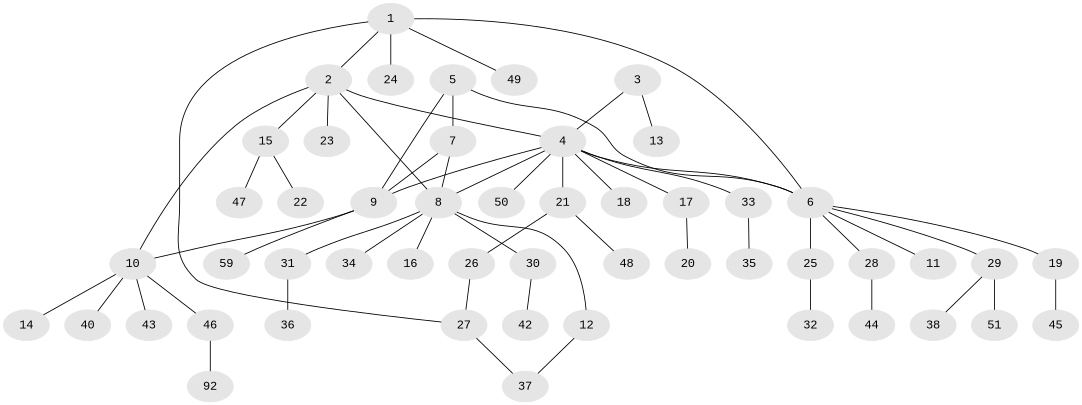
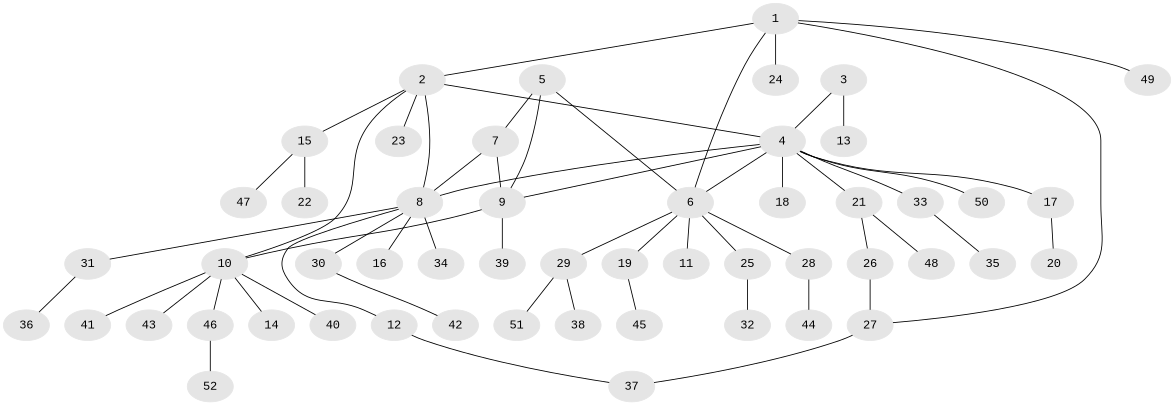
node "59": label "59" -> "39"
node "41": added
node "92": label "92" -> "52"
